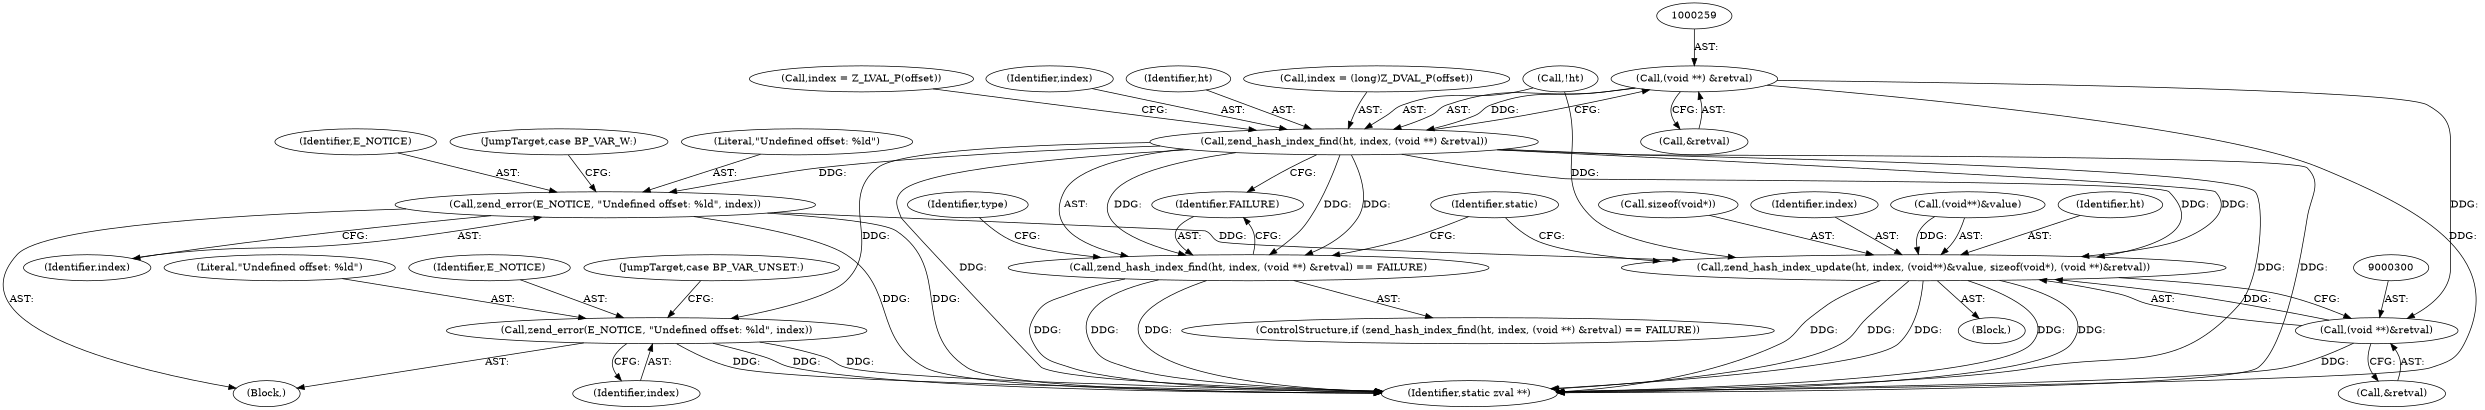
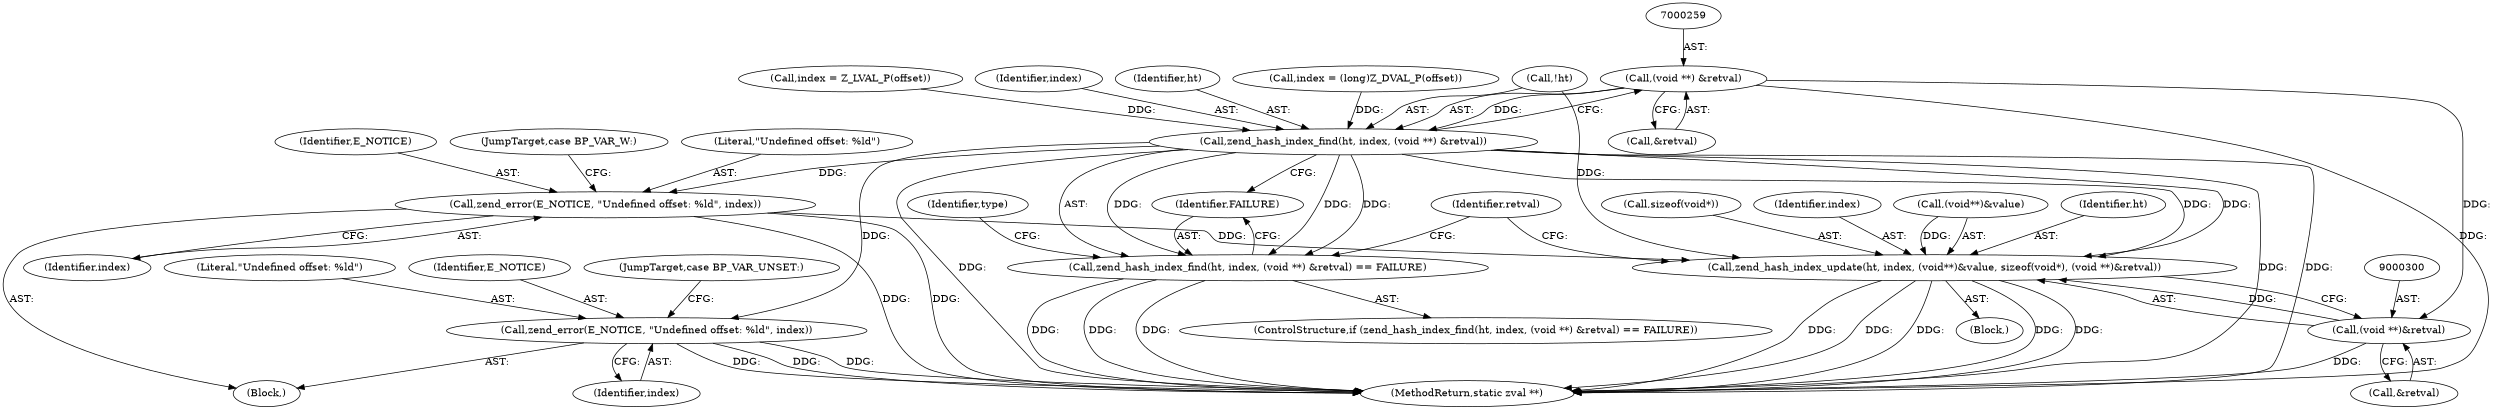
node "1000259": label "1000259" -> "7000259"
edge "(Call,index = Z_LVAL_P(offset))" -> "(Call,zend_hash_index_find(ht, index, (void **) &retval))": label "CFG: " -> "DDG: "
edge "(Call,index = (long)Z_DVAL_P(offset))" -> "(Call,zend_hash_index_find(ht, index, (void **) &retval))": label "AST: " -> "DDG: "
node "(Identifier,static)": label "(Identifier,static)" -> "(Identifier,retval)"
node "(Identifier,static zval **)": label "(Identifier,static zval **)" -> "(MethodReturn,static zval **)"
